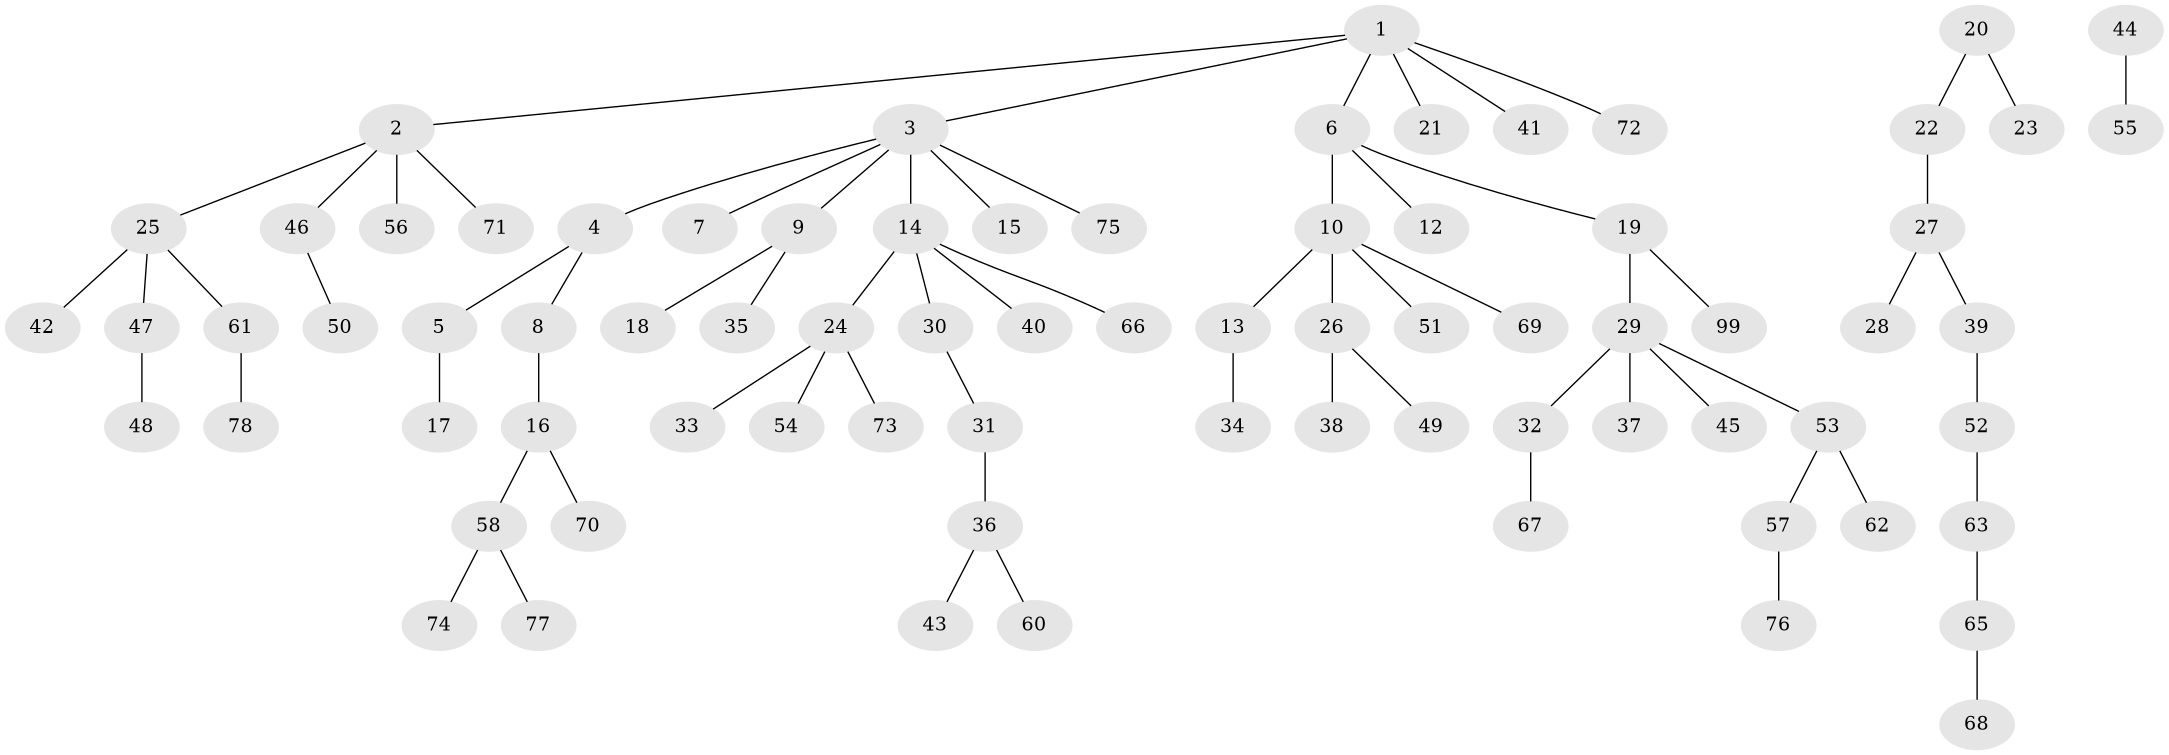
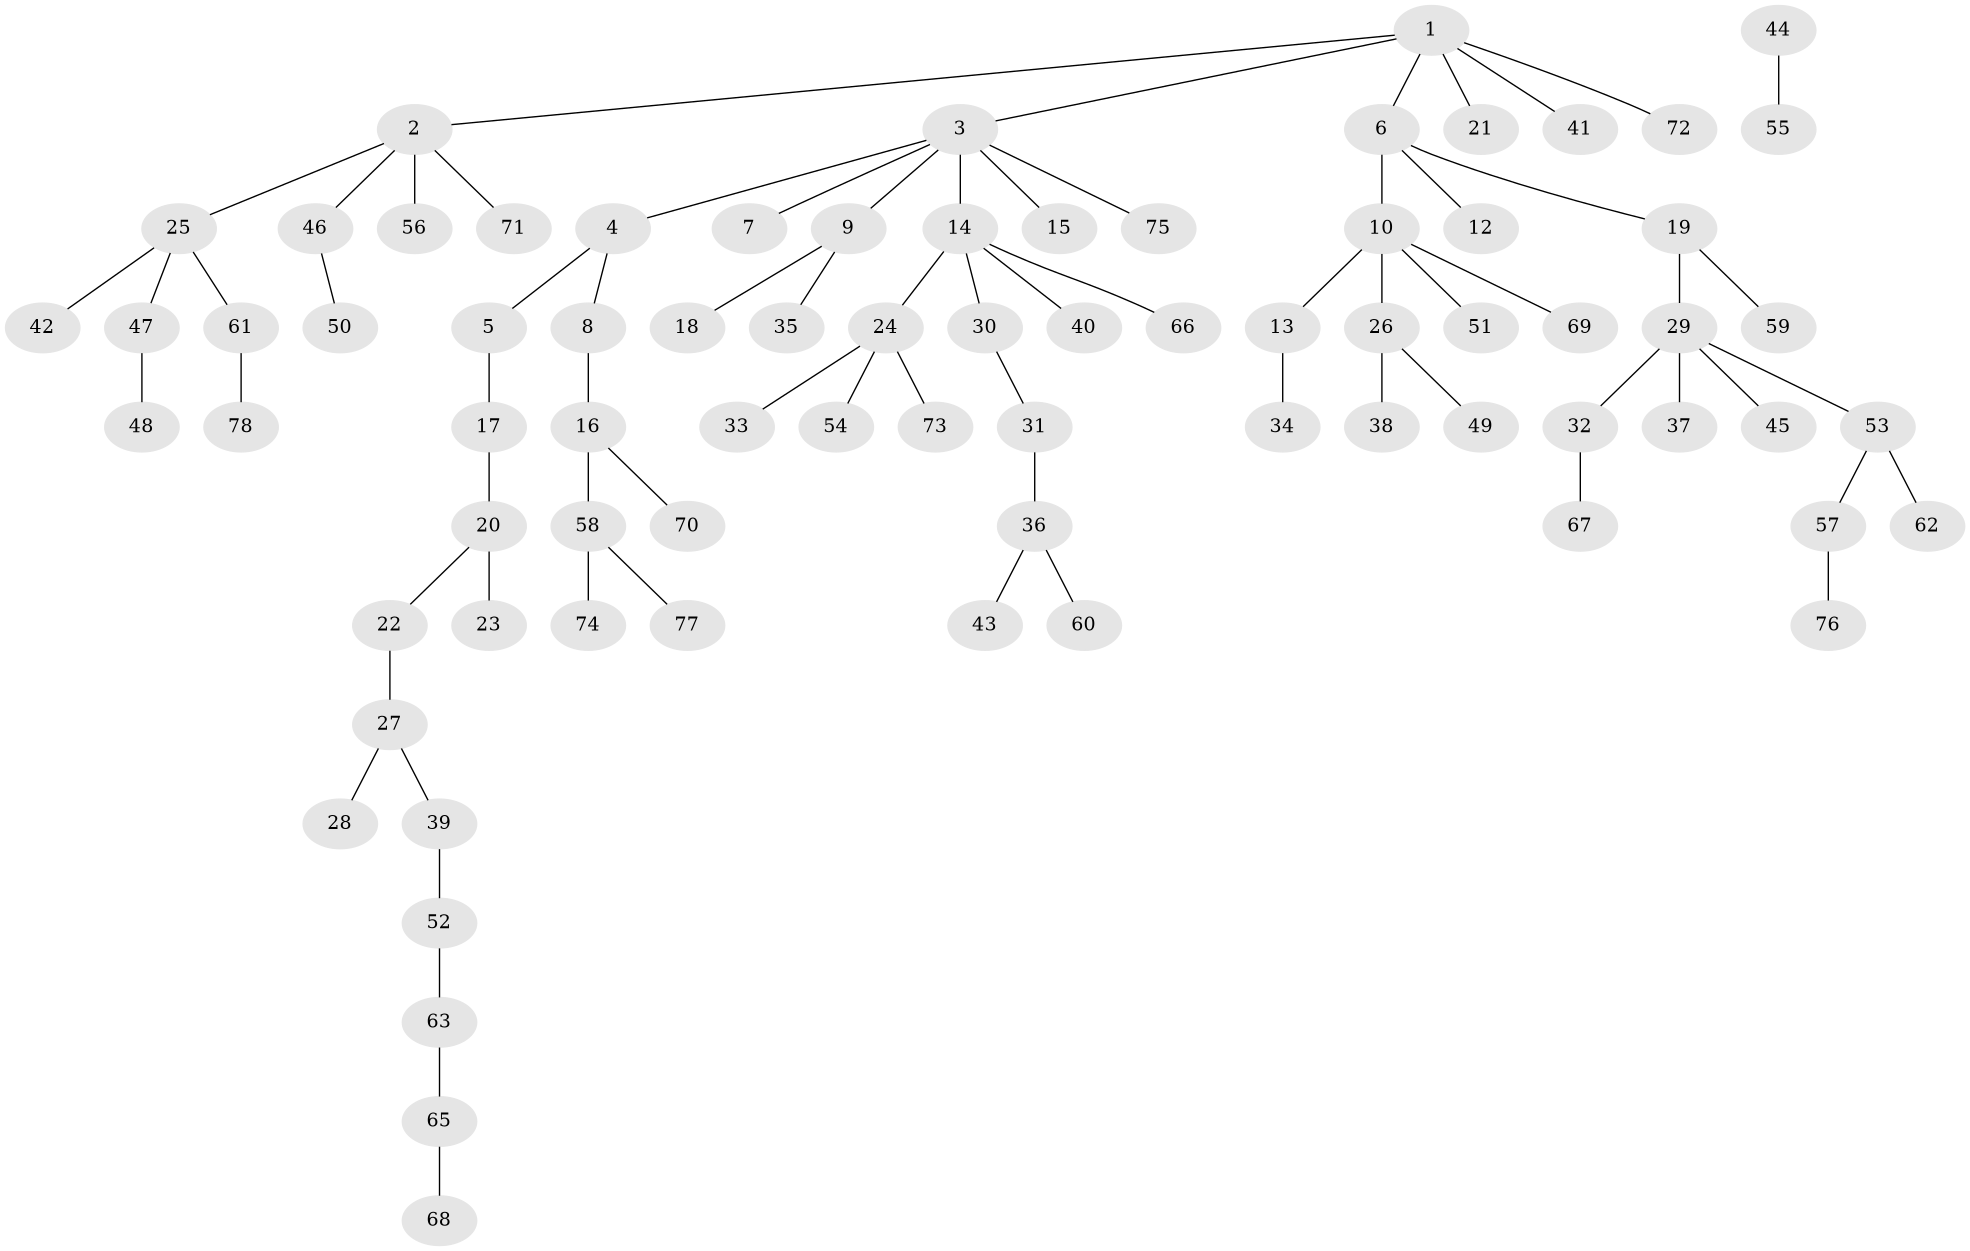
node "99": label "99" -> "59"
edge "17" -- "20": added
